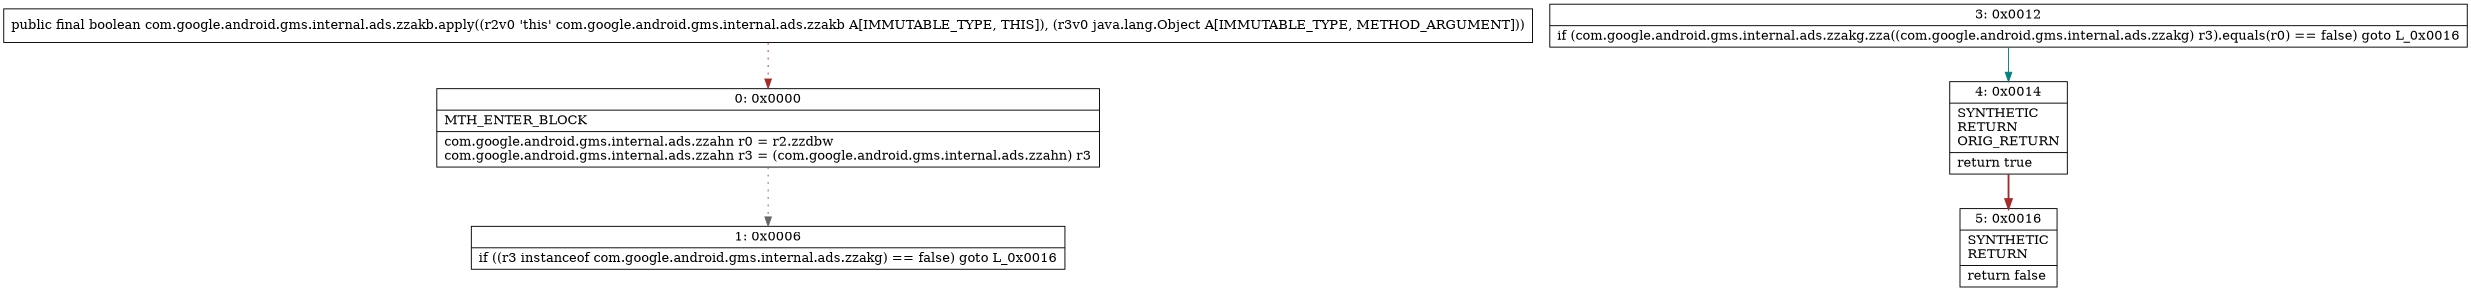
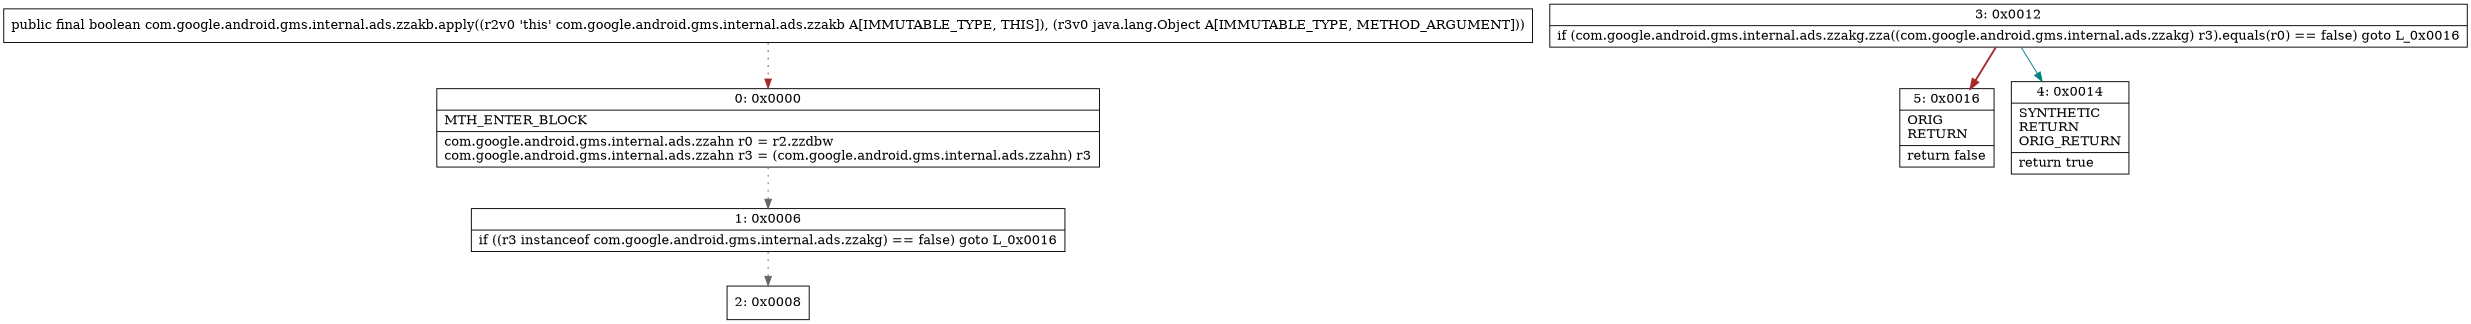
edge "4: 0x0014" -> "5: 0x0016": now "3: 0x0012" -> "5: 0x0016"
node "5: 0x0016": text "SYNTHETIC" -> "ORIG"
node "2: 0x0008": added
